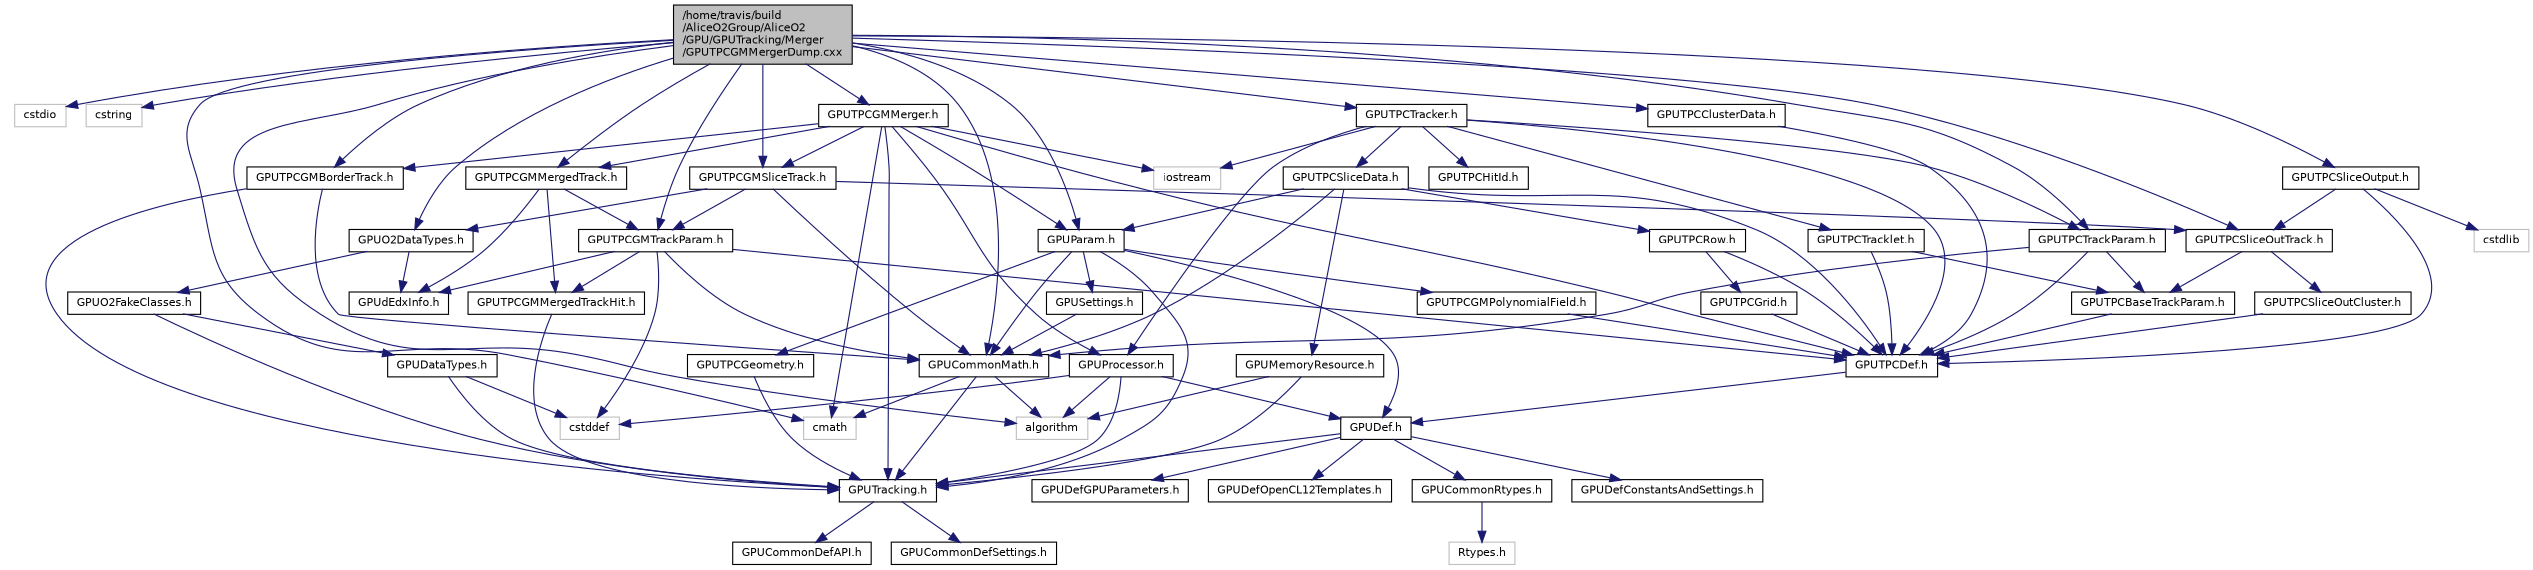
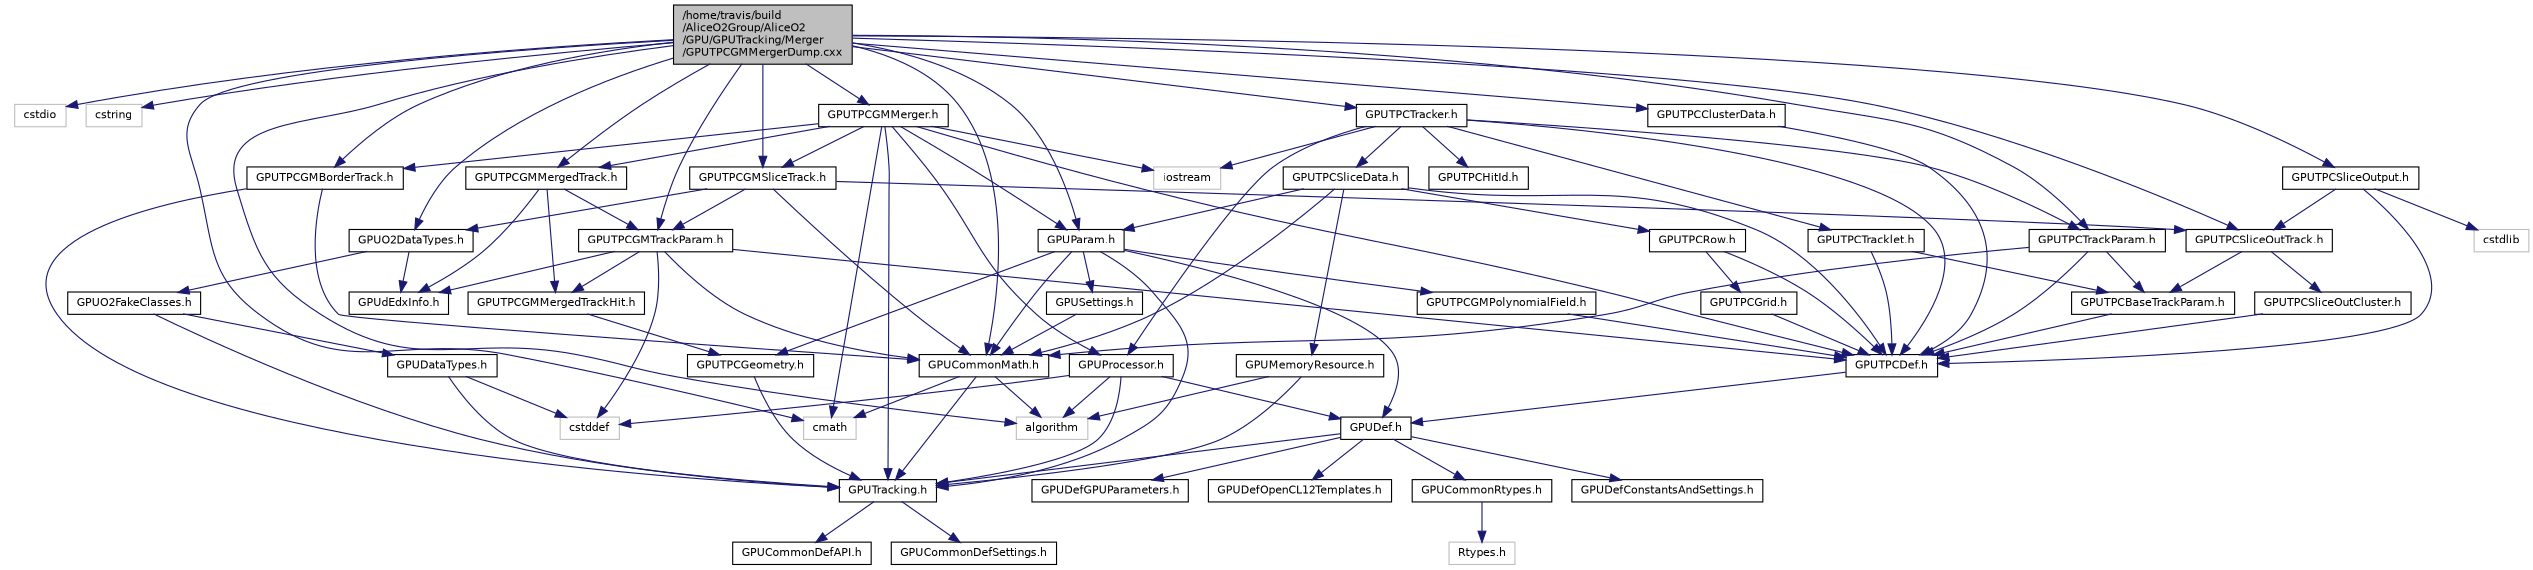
edge "GPUTPCGMMergedTrackHit.h" -> "GPUTracking.h": now "GPUTPCGMMergedTrackHit.h" -> "GPUTPCGeometry.h"
